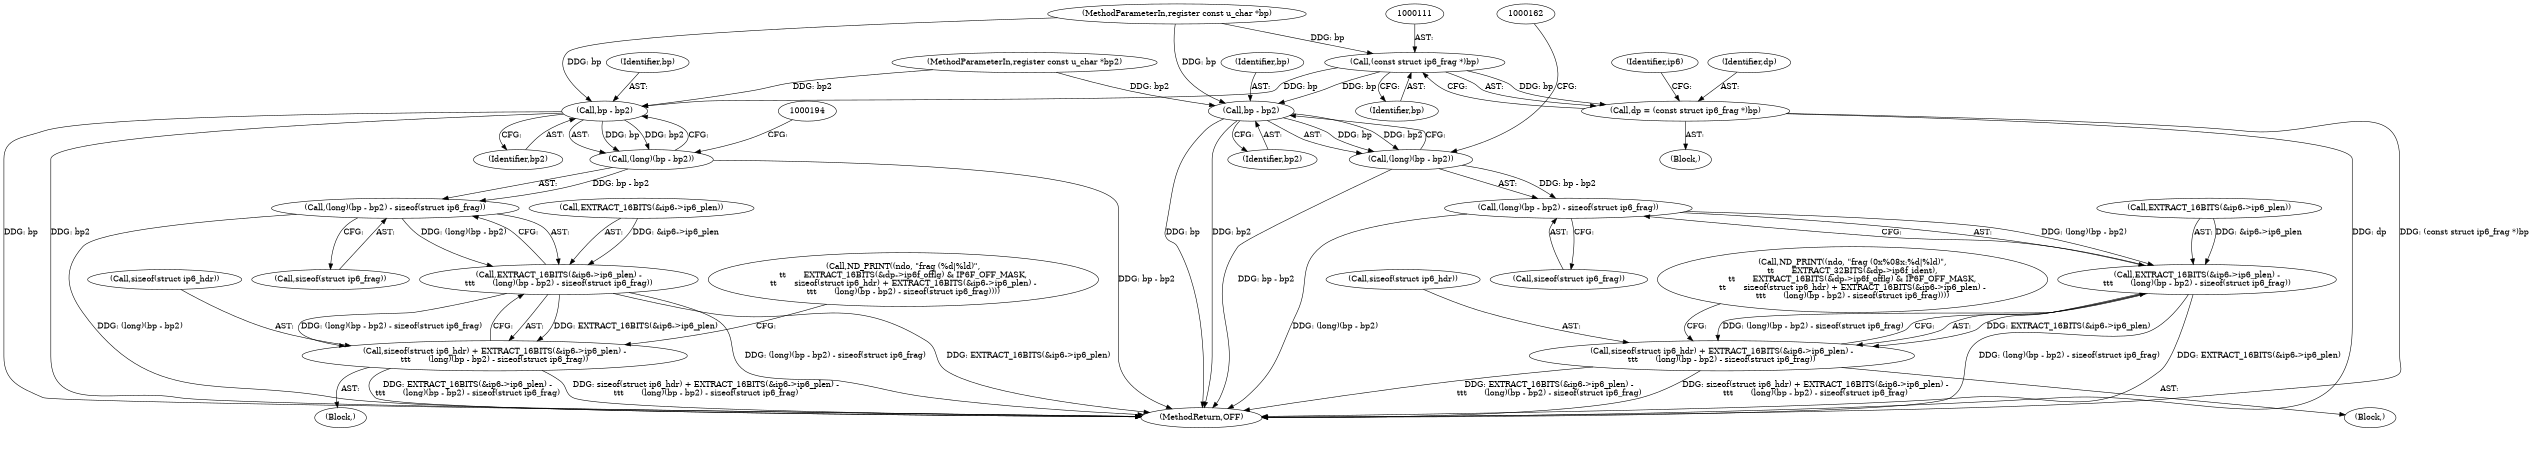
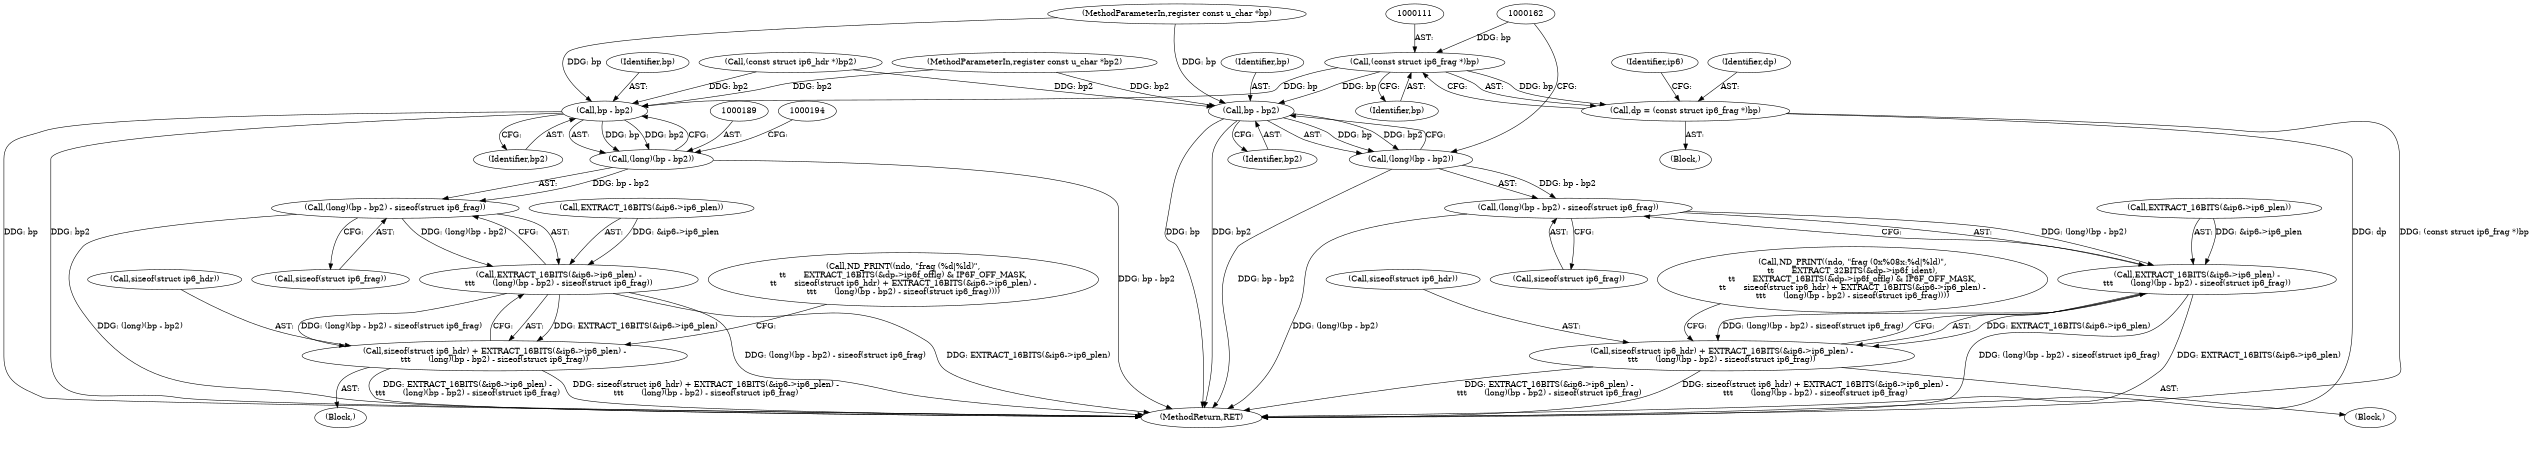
edge "(MethodParameterIn,register const u_char *bp)" -> "(Call,(const struct ip6_frag *)bp)": now "1000162" -> "(Call,(const struct ip6_frag *)bp)"
node "(Call,(const struct ip6_hdr *)bp2)": added
node "1000189": added
node "(MethodReturn,OFF)": label "(MethodReturn,OFF)" -> "(MethodReturn,RET)"
